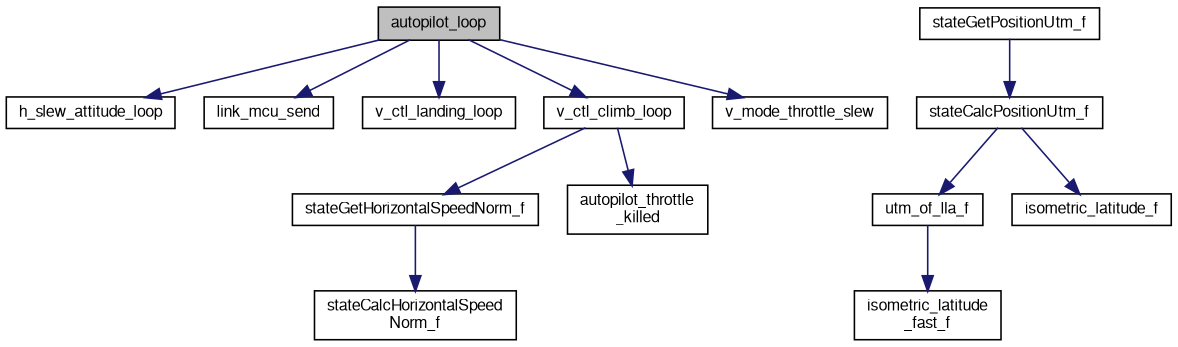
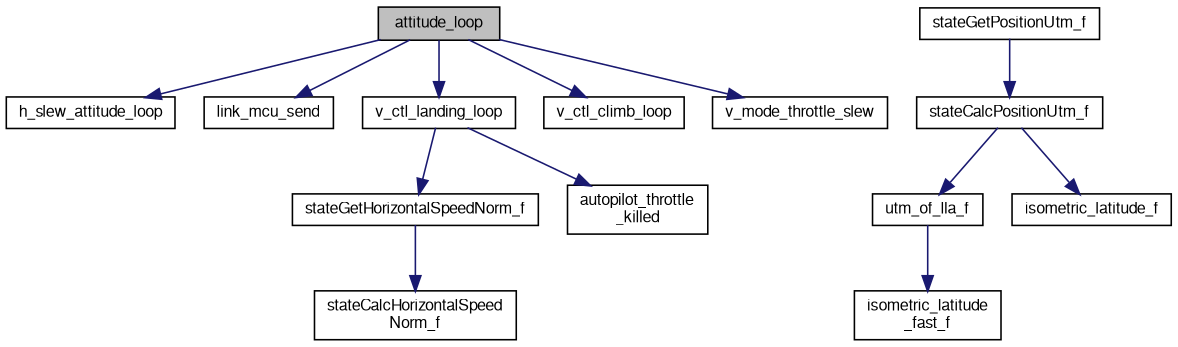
node "autopilot_loop": label "autopilot_loop" -> "attitude_loop"
edge "v_ctl_climb_loop" -> "autopilot_throttle _killed": now "v_ctl_landing_loop" -> "autopilot_throttle _killed"
edge "v_ctl_climb_loop" -> "stateGetHorizontalSpeedNorm_f": now "v_ctl_landing_loop" -> "stateGetHorizontalSpeedNorm_f"
